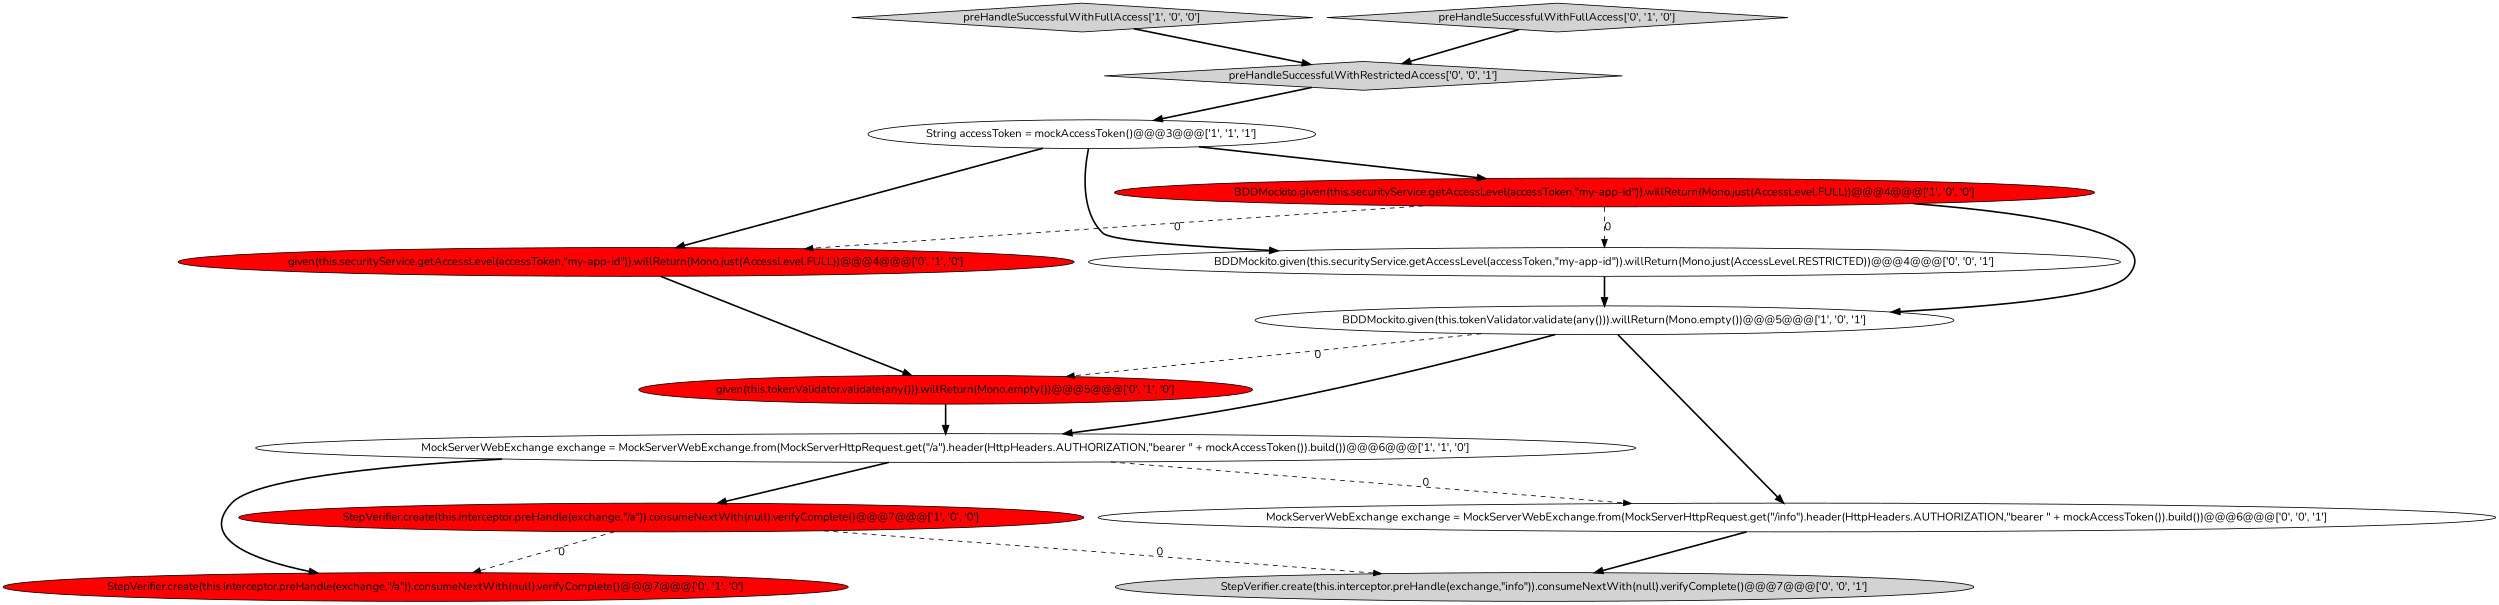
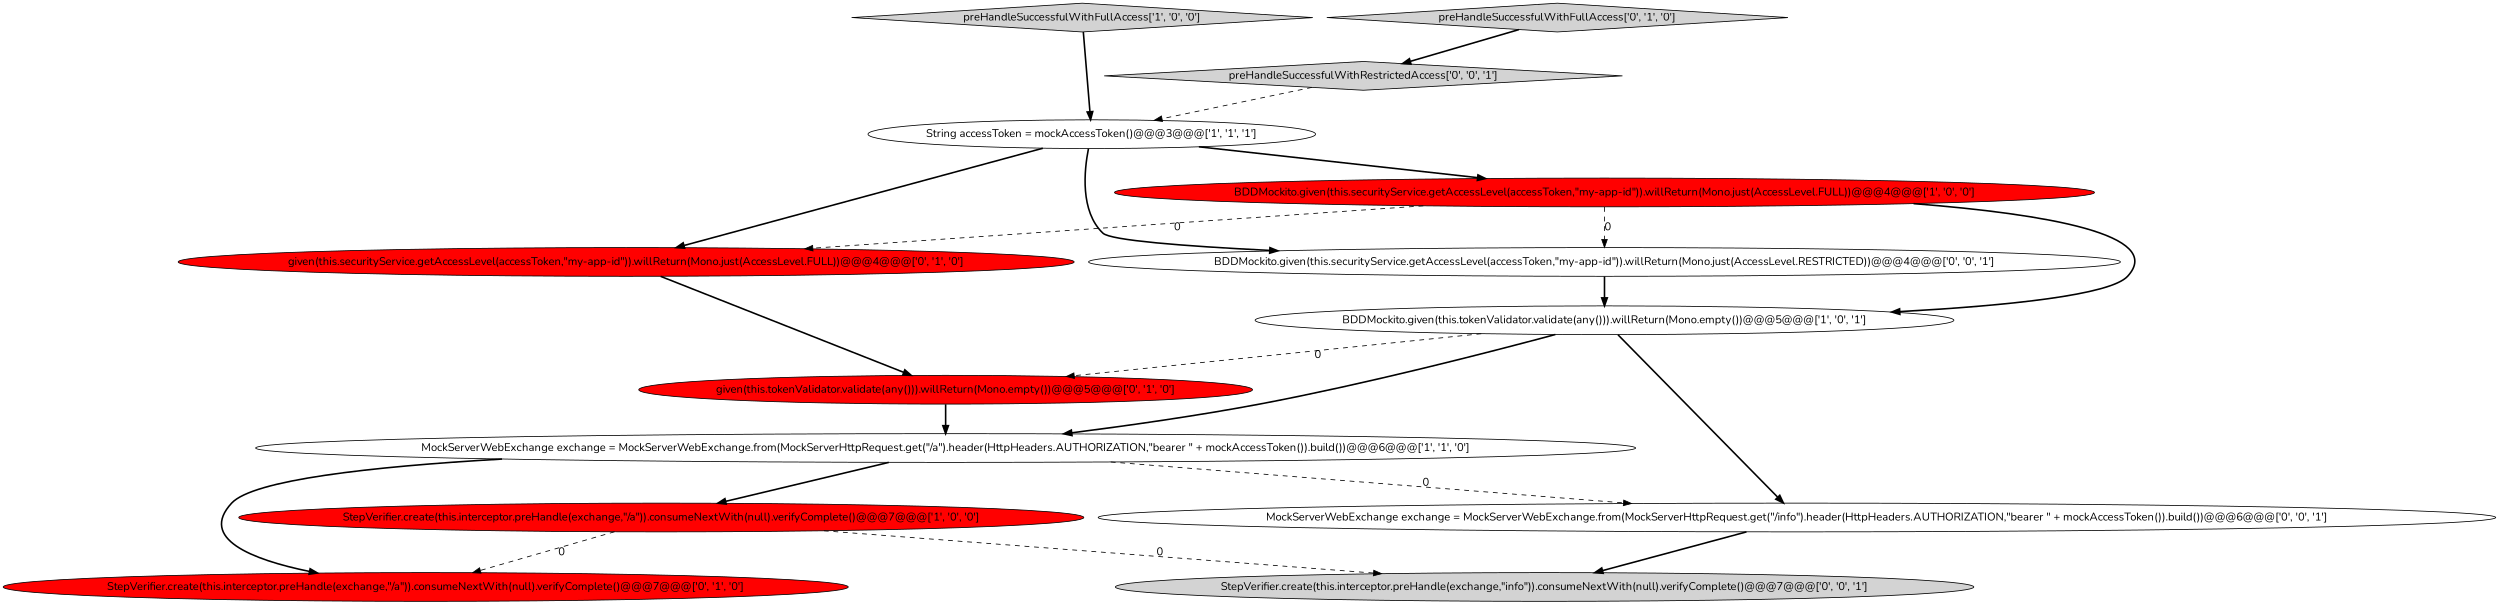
edge "preHandleSuccessfulWithFullAccess['1', '0', '0']" -> "preHandleSuccessfulWithRestrictedAccess['0', '0', '1']": now "preHandleSuccessfulWithFullAccess['1', '0', '0']" -> "String accessToken = mockAccessToken()@@@3@@@['1', '1', '1']"
edge "preHandleSuccessfulWithRestrictedAccess['0', '0', '1']" -> "String accessToken = mockAccessToken()@@@3@@@['1', '1', '1']": style bold -> dashed
